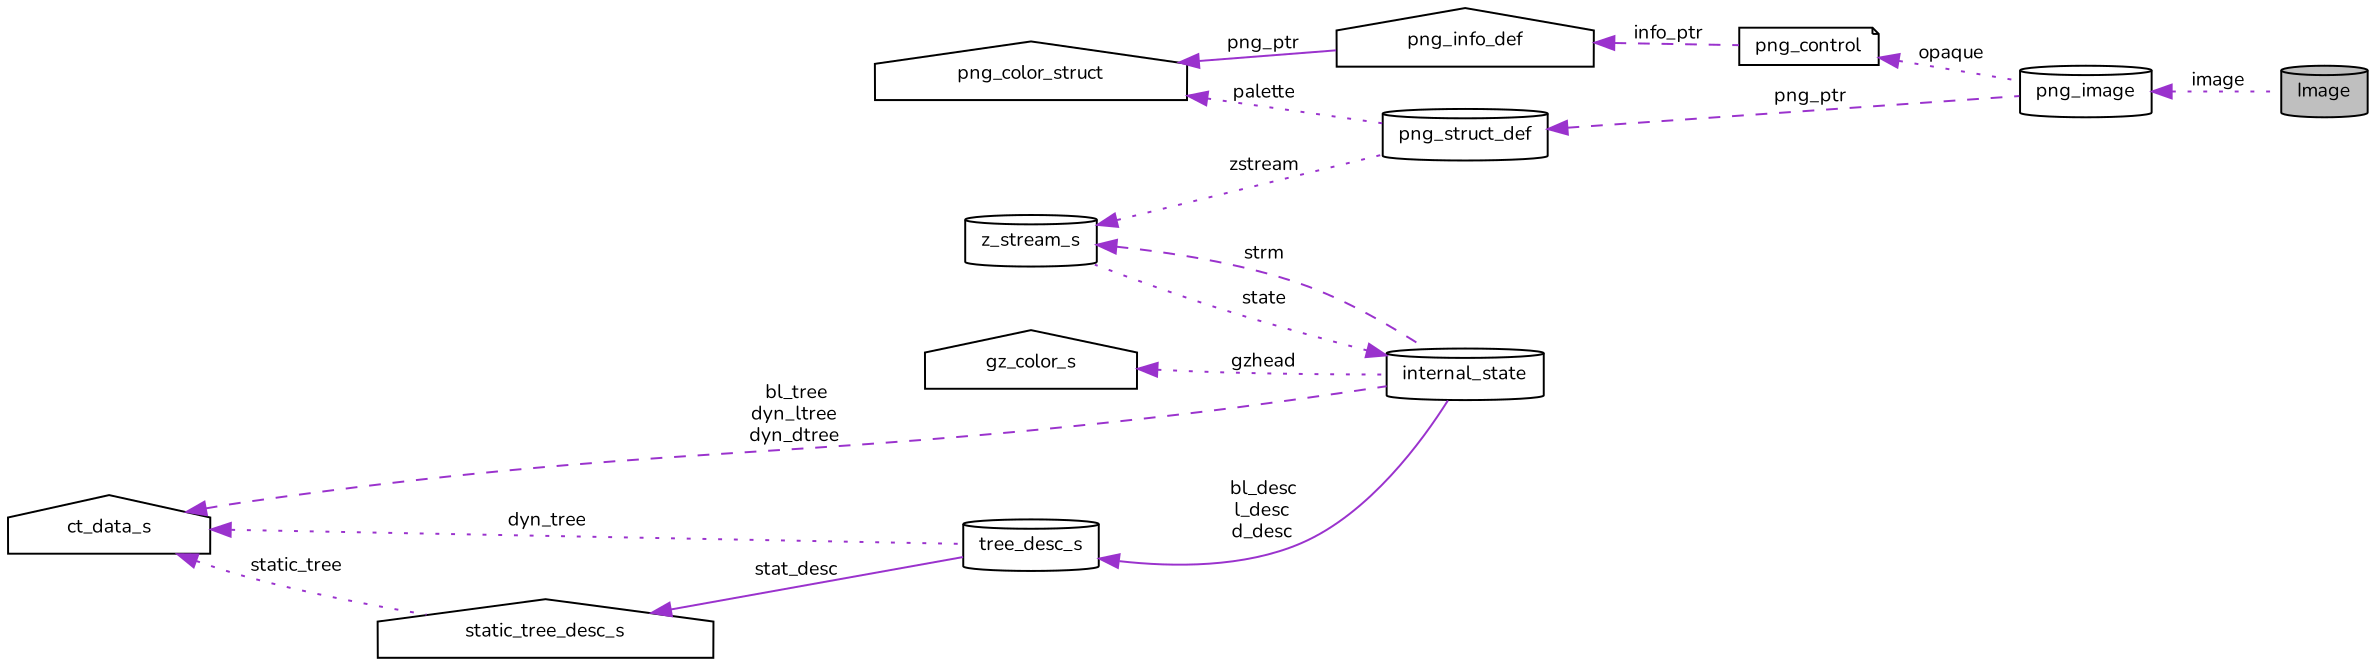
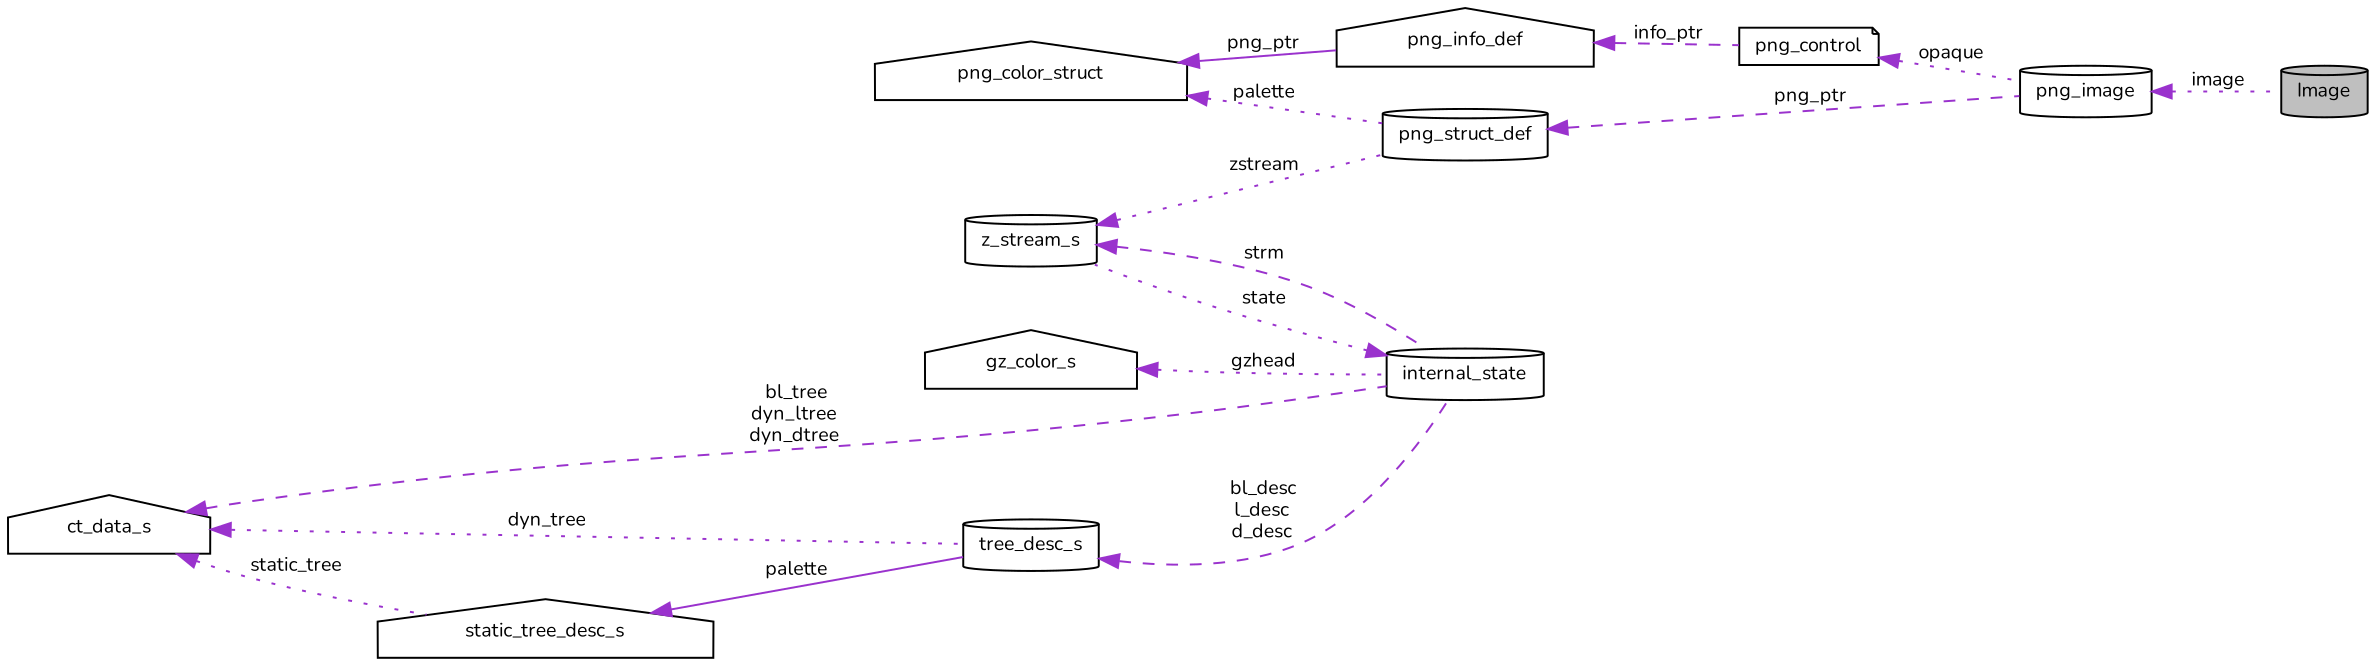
edge "internal_state" -> "tree_desc_s": style solid -> dashed
edge "tree_desc_s" -> "static_tree_desc_s": label " stat_desc" -> " palette"
